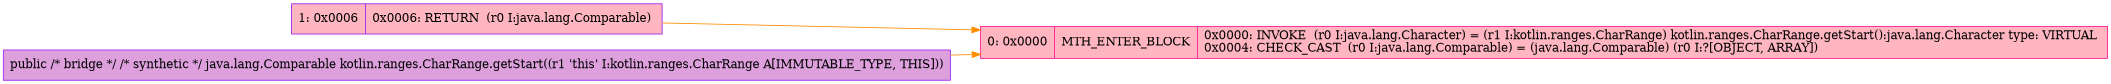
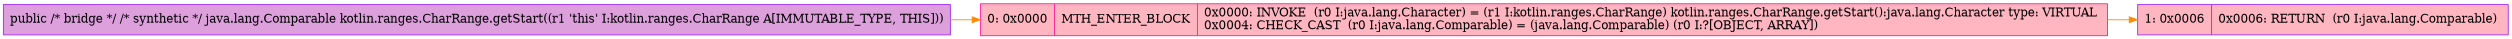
edge "1: 0x0006" -> "0: 0x0000": reversed
